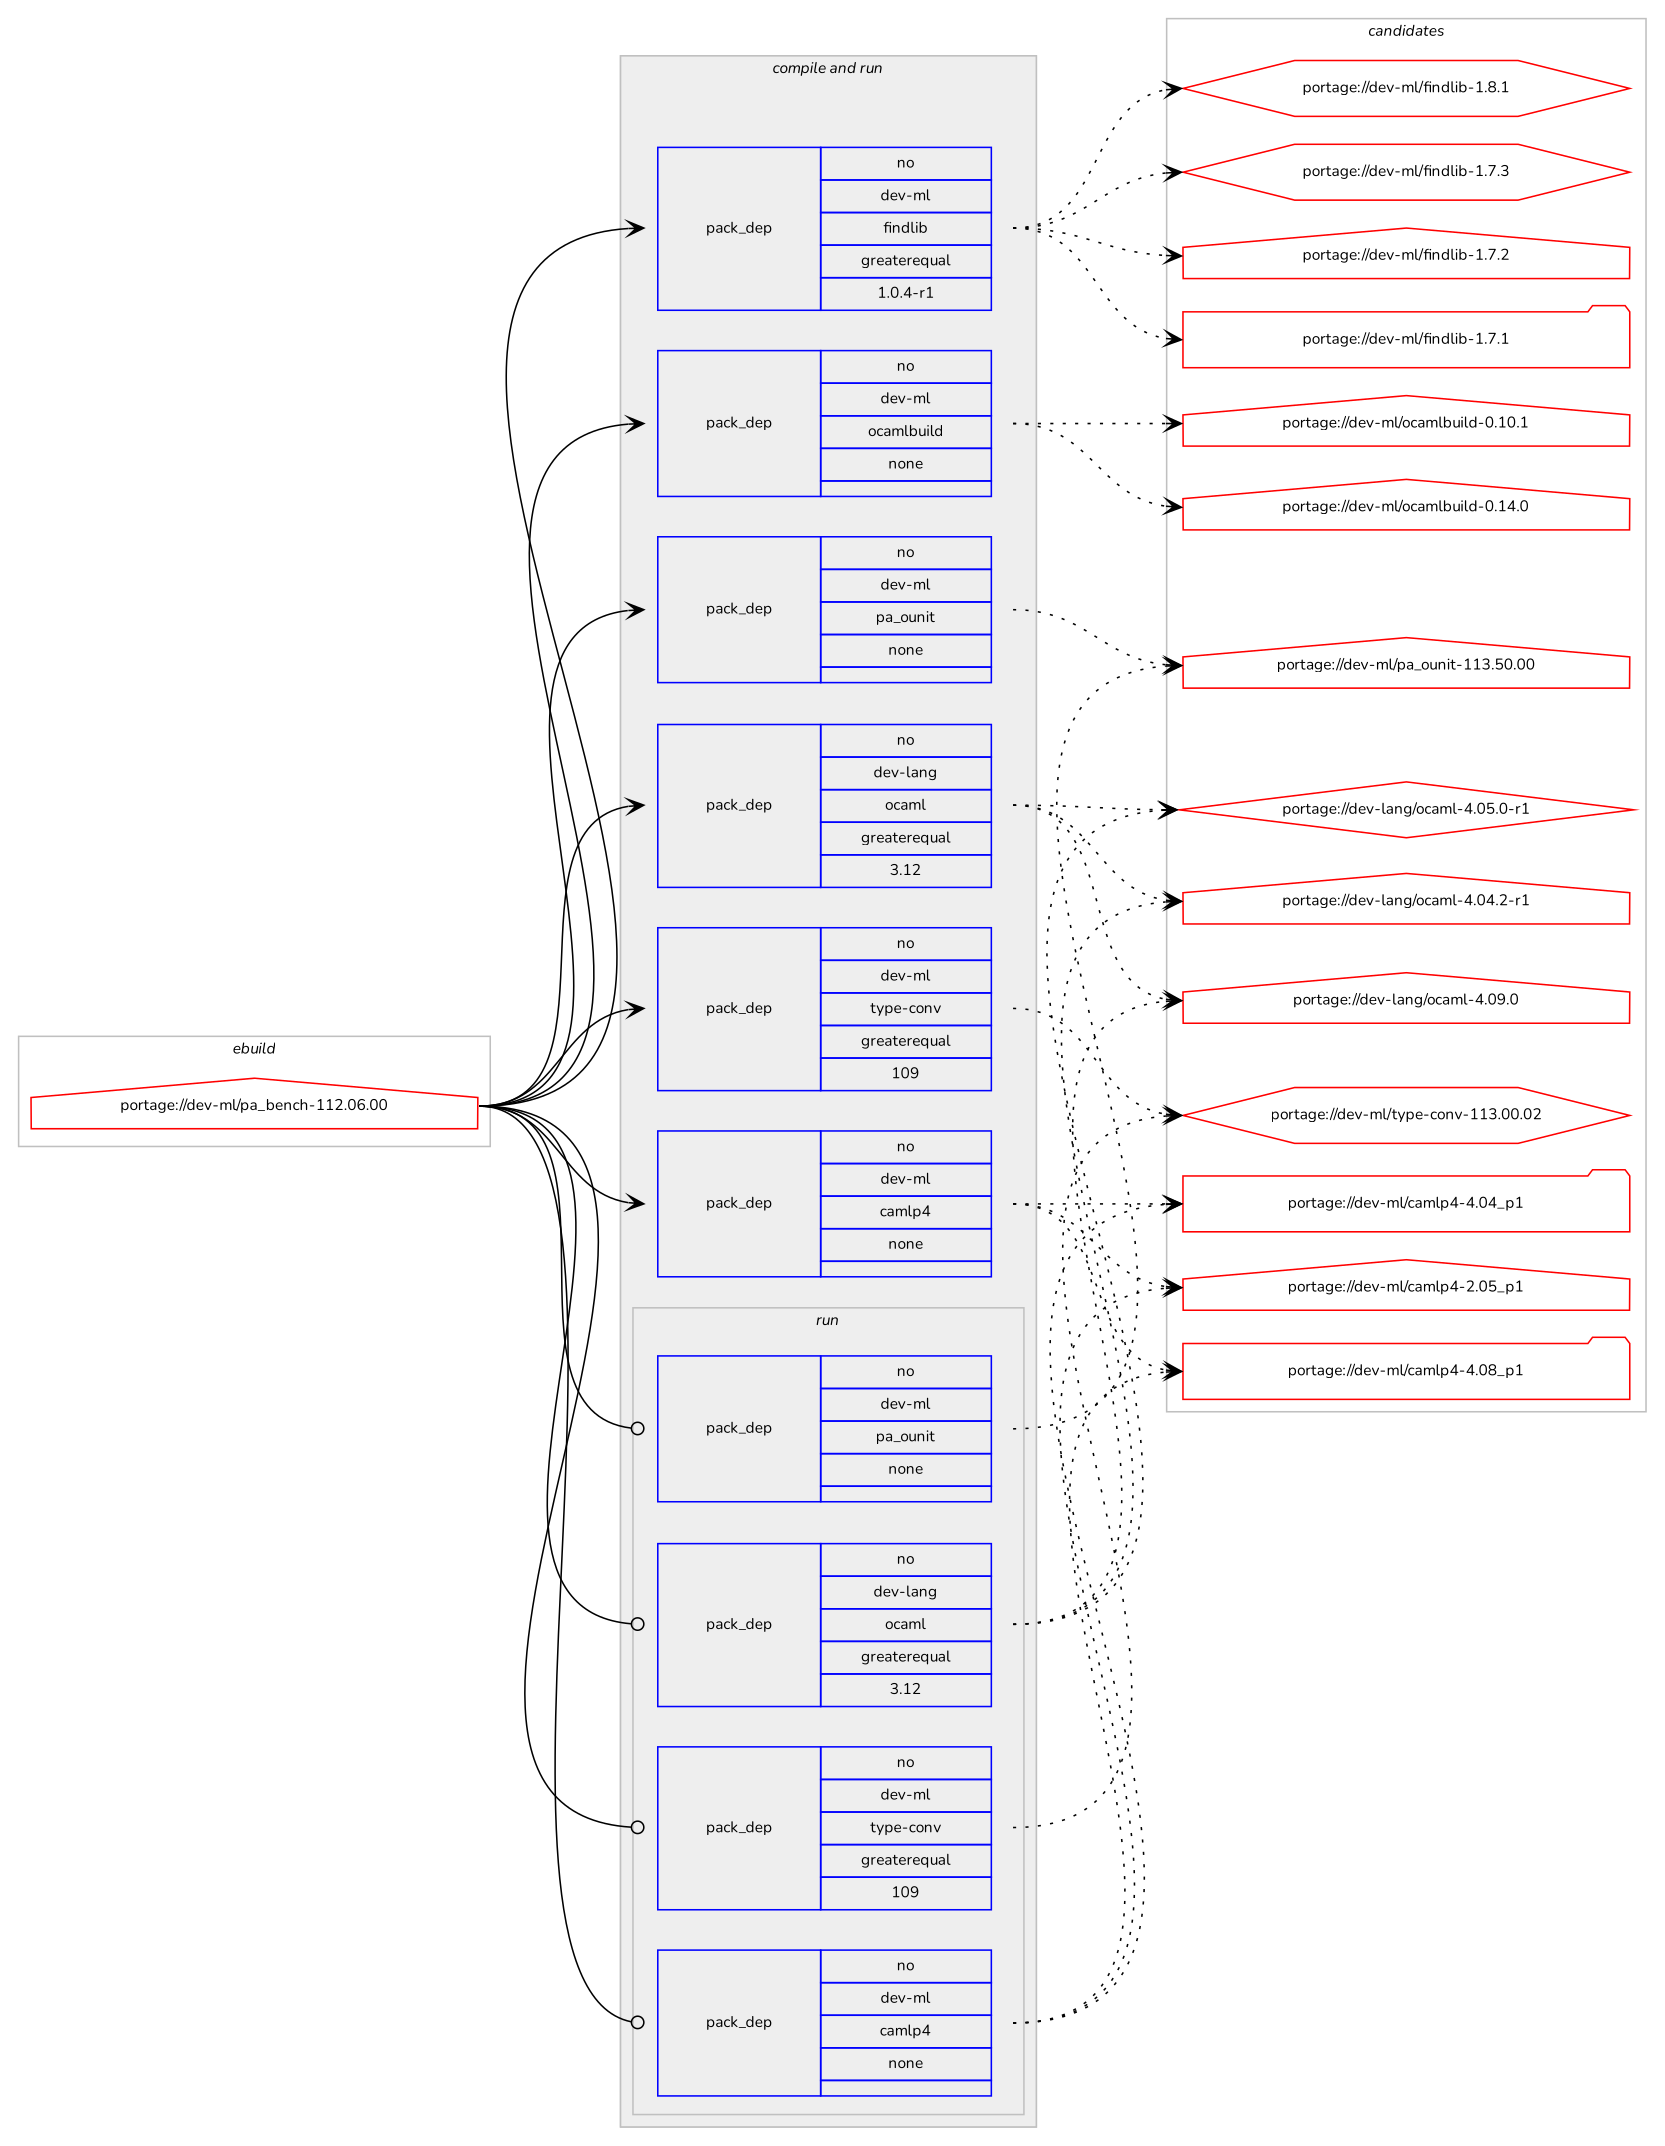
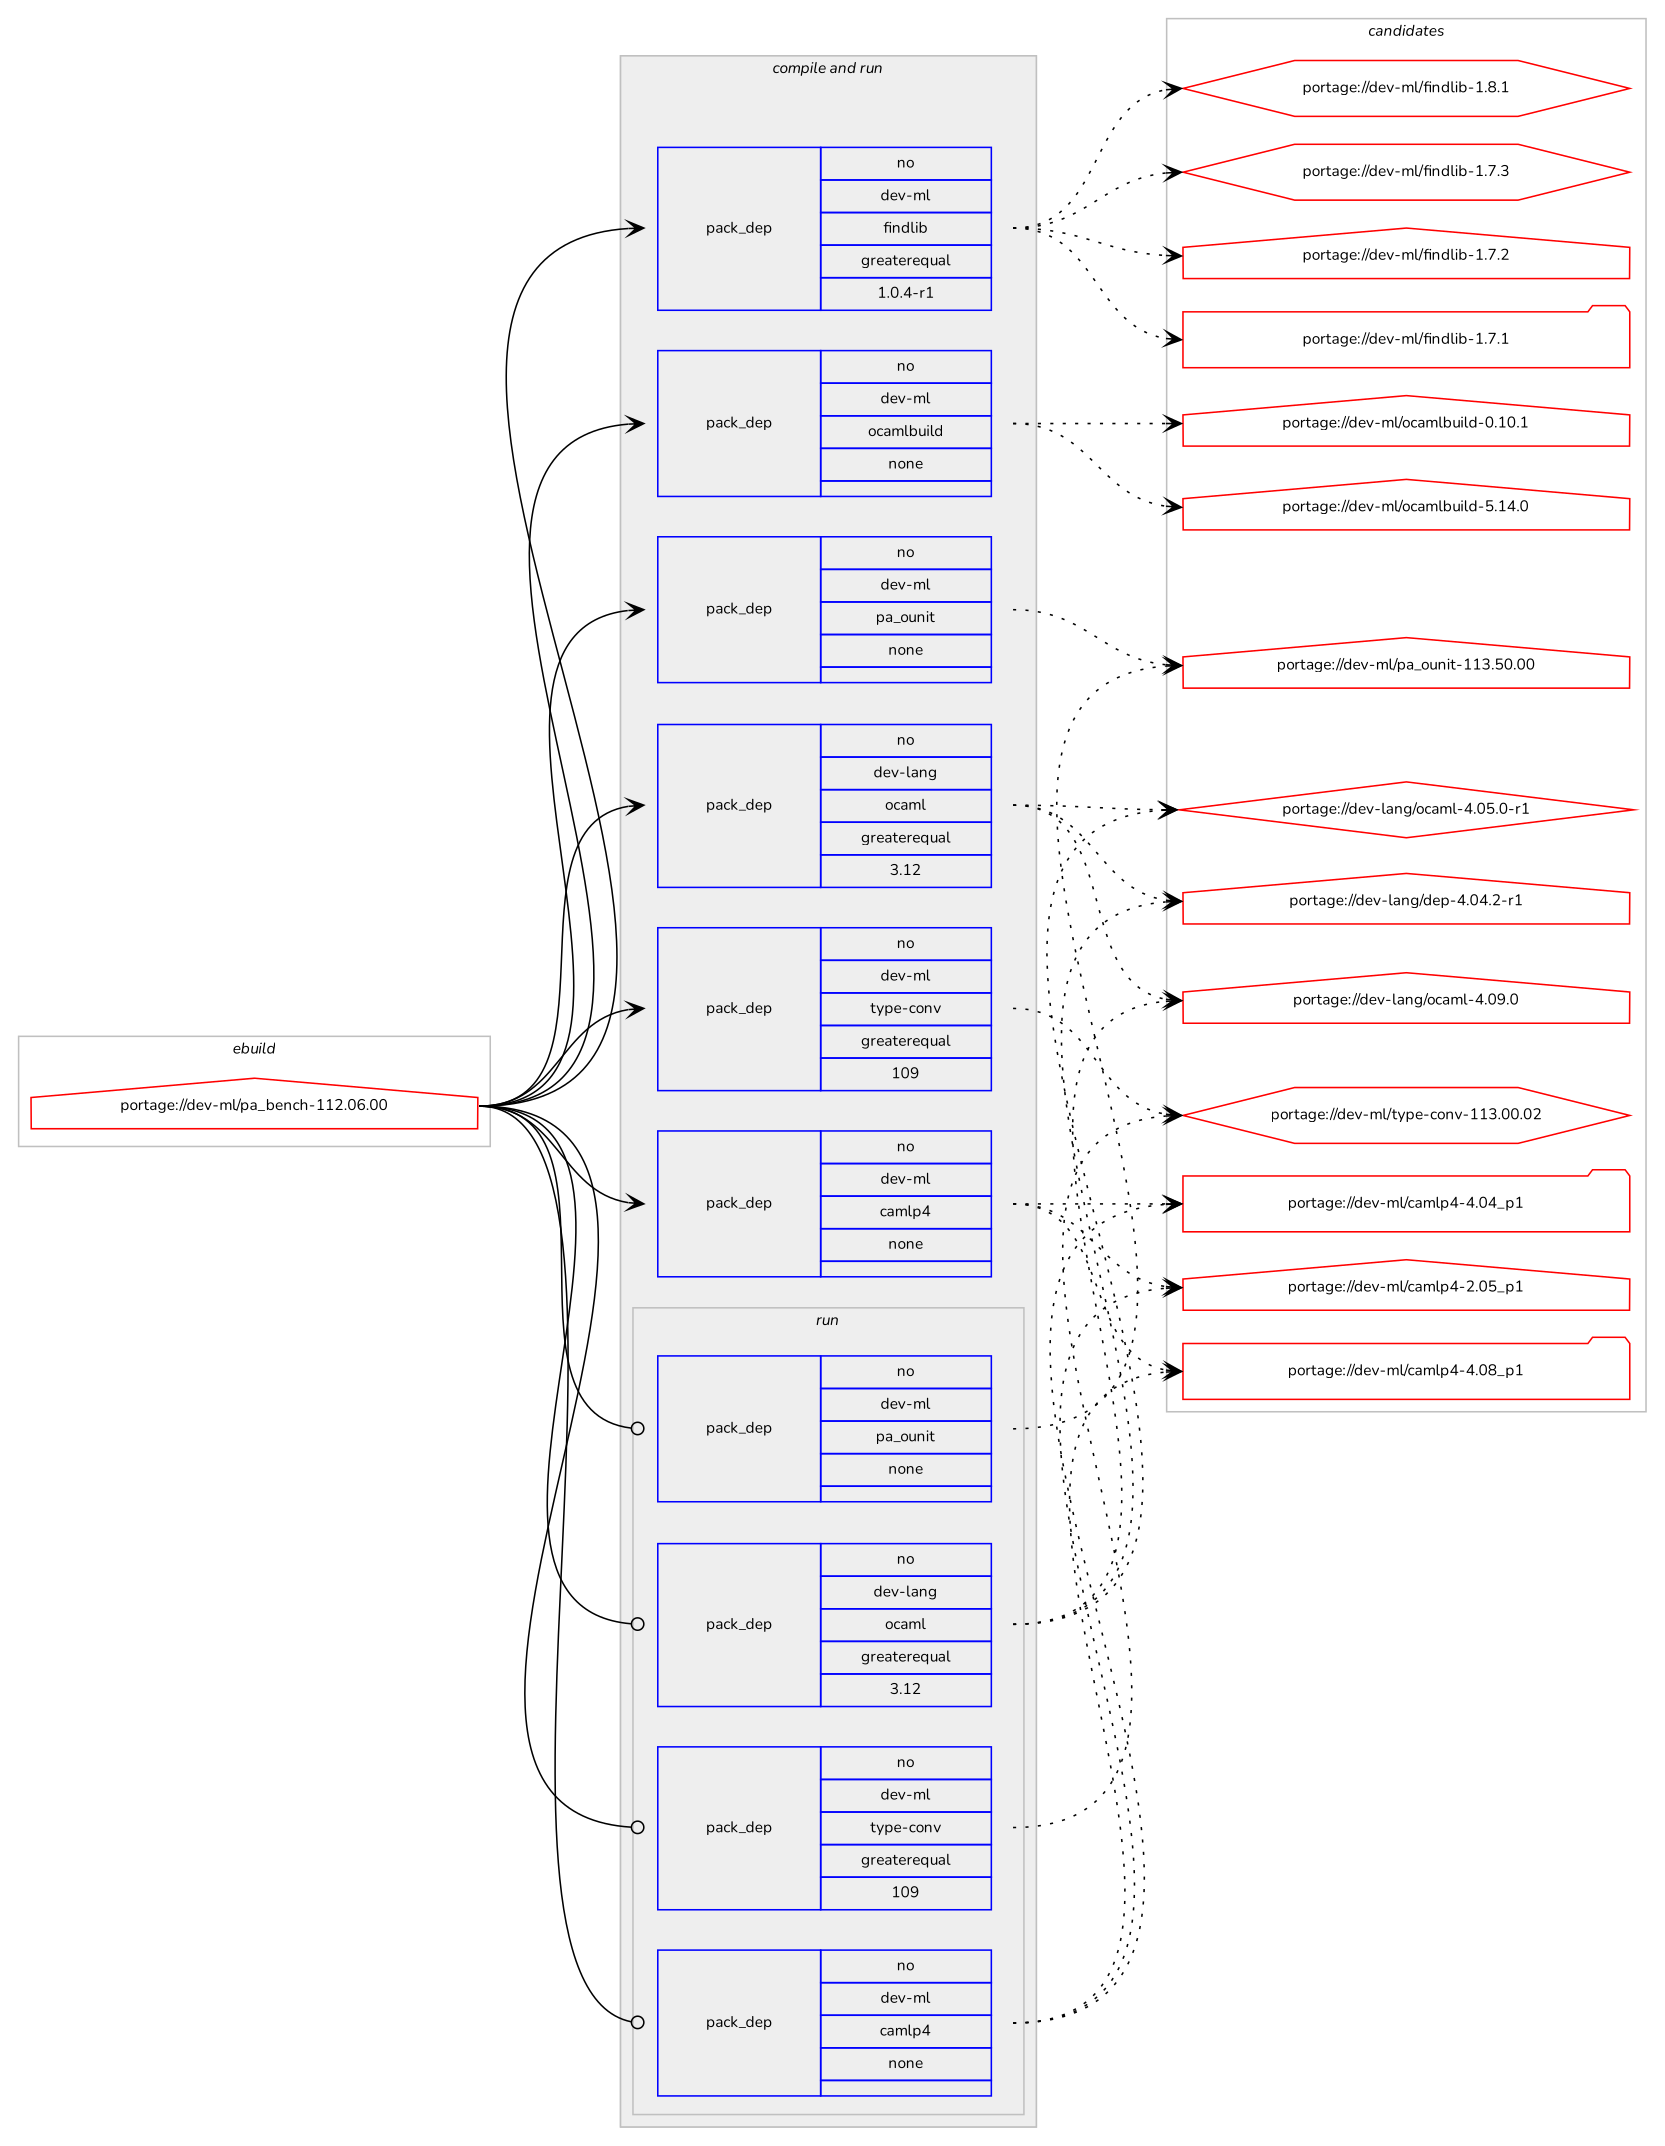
node "portage://dev-ml/ocamlbuild-0.14.0": label "portage://dev-ml/ocamlbuild-0.14.0" -> "portage://dev-ml/ocamlbuild-5.14.0"
node "portage://dev-lang/ocaml-4.04.2-r1": label "portage://dev-lang/ocaml-4.04.2-r1" -> "portage://dev-lang/dep-4.04.2-r1"
